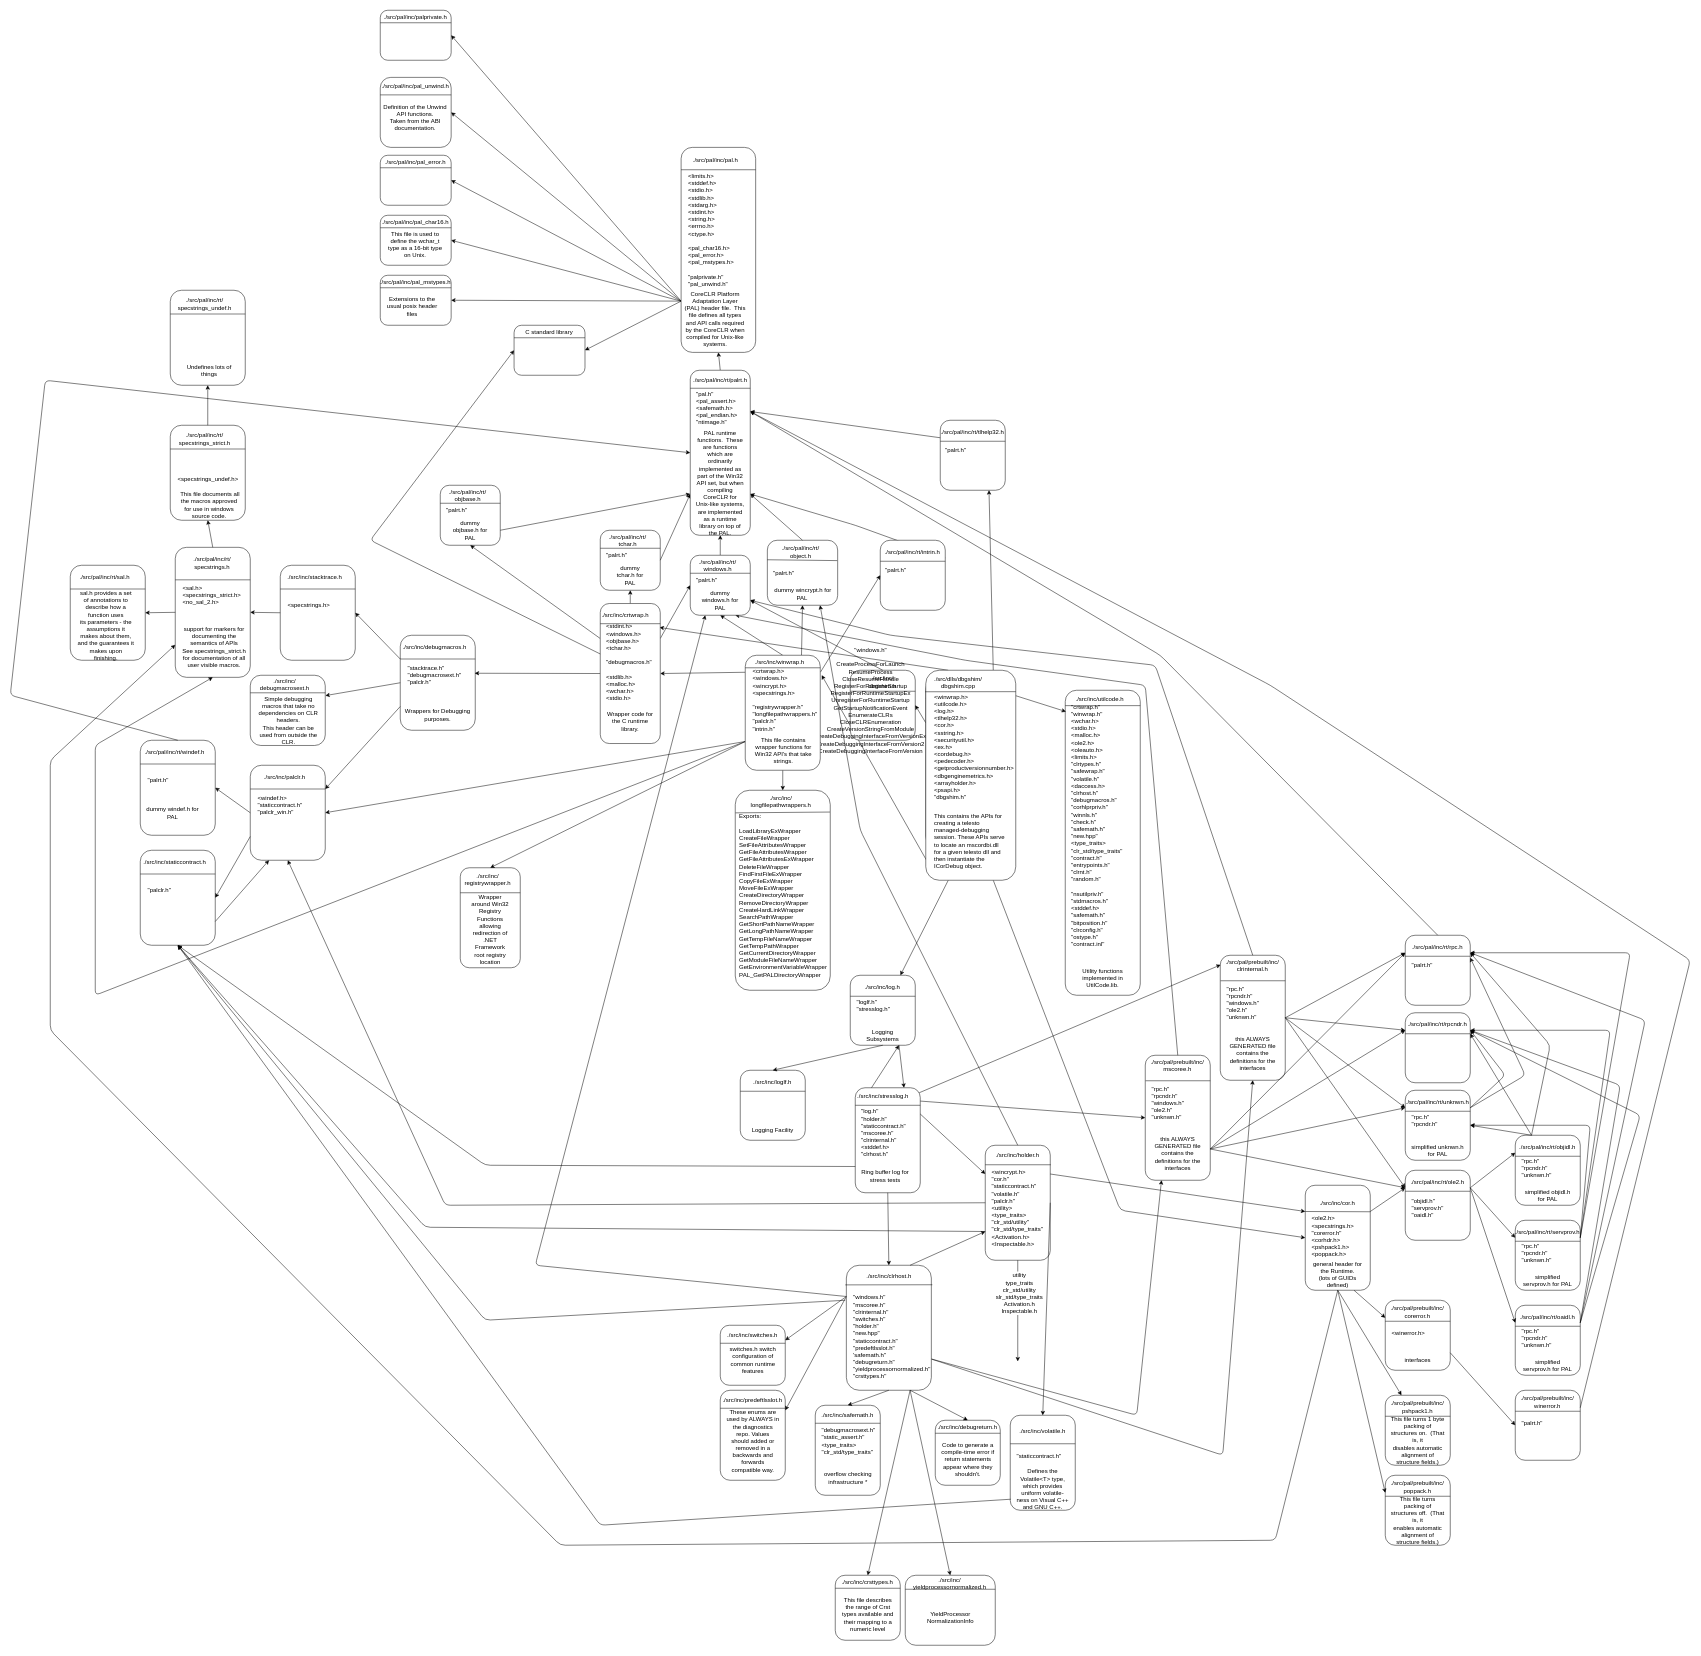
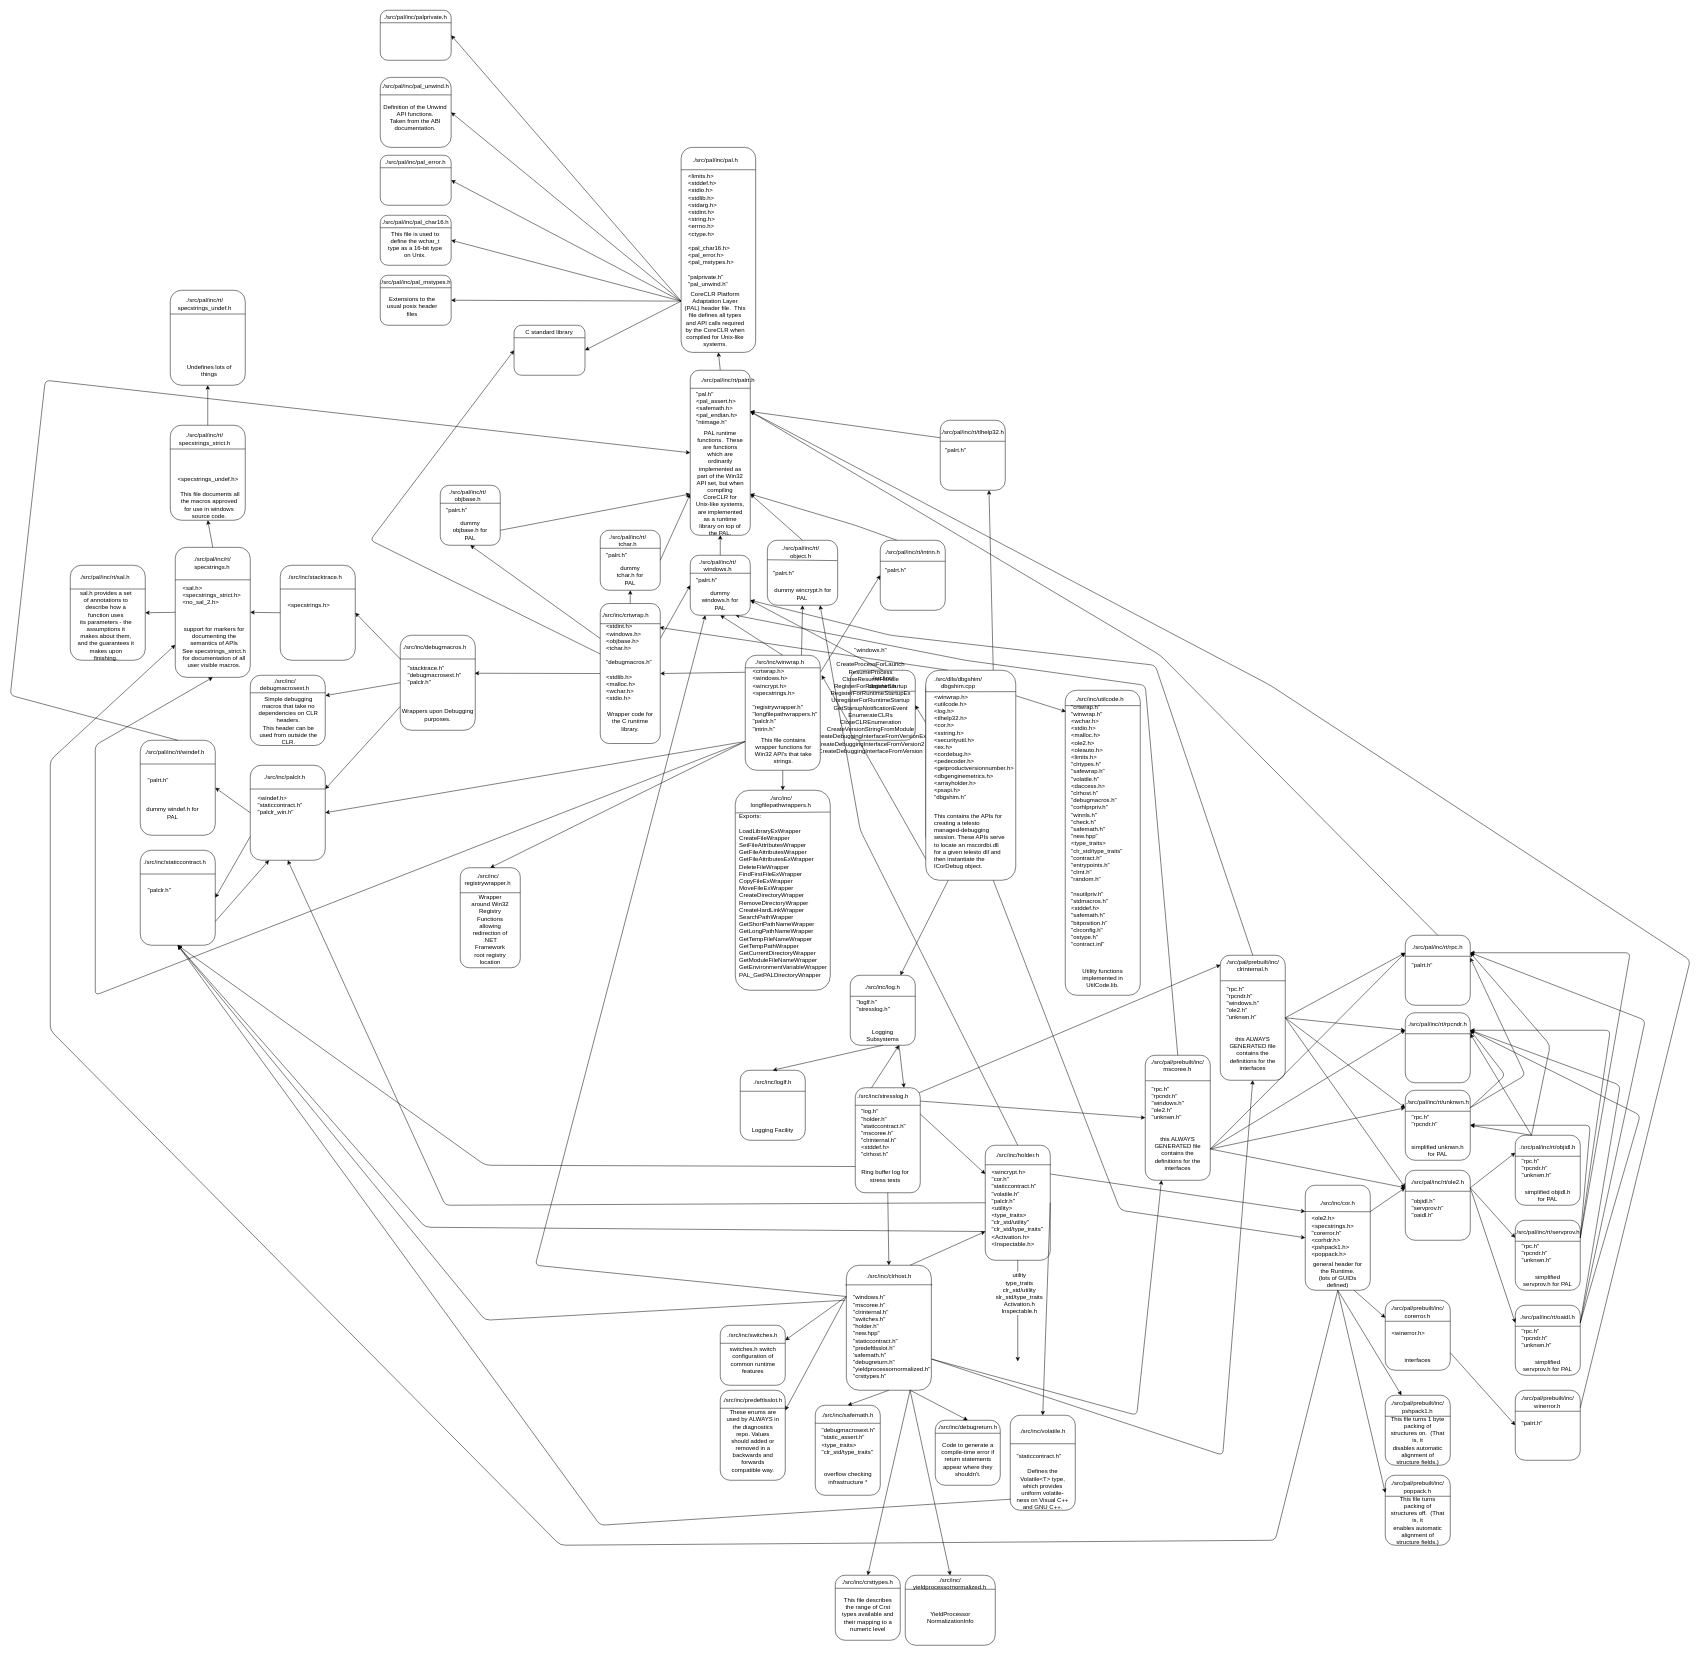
node "./src/pal/inc/rt/palrt.h": moved (720, 380) -> (728, 380)
node "Wrappers for Debugging purposes.": label "Wrappers for Debugging purposes." -> "Wrappers upon Debugging purposes."
